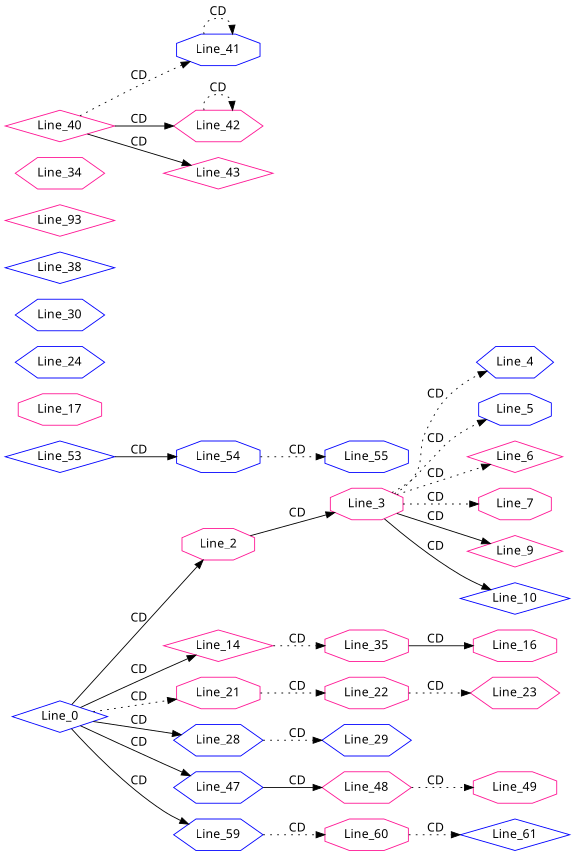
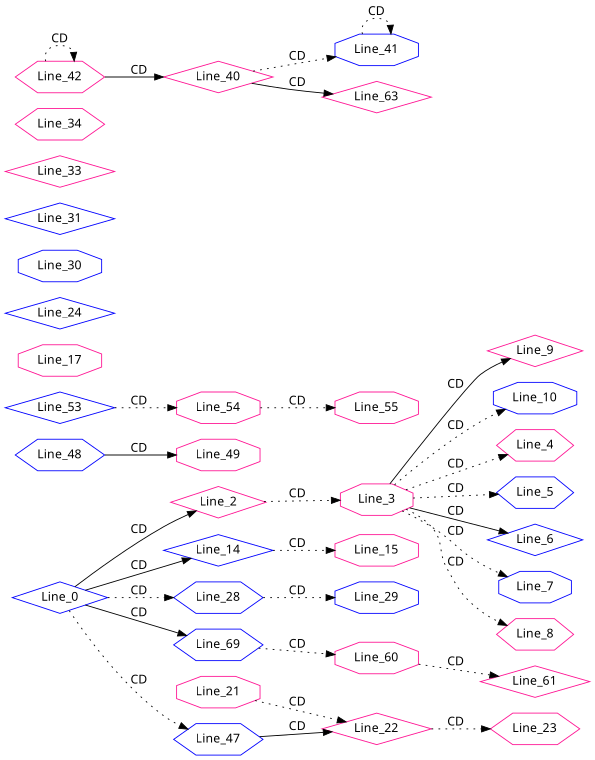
edge "Line_40" -> "Line_42": reversed
node "Line_43": label "Line_43" -> "Line_63"
node "Line_93": label "Line_93" -> "Line_33"
node "Line_38": label "Line_38" -> "Line_31"
node "Line_30": shape hexagon -> octagon
node "Line_24": shape hexagon -> diamond
node "Line_4": color blue -> deeppink
node "Line_5": shape octagon -> hexagon
edge "Line_53" -> "Line_54": style solid -> dotted
node "Line_54": color blue -> deeppink
node "Line_55": color blue -> deeppink
node "Line_6": color deeppink -> blue
edge "Line_3" -> "Line_6": style dotted -> solid
node "Line_7": color deeppink -> blue
edge "Line_2" -> "Line_3": style solid -> dotted
node "Line_2": shape octagon -> diamond
edge "Line_3" -> "Line_10": style solid -> dotted
node "Line_10": shape diamond -> octagon
node "Line_8": added
node "Line_14": color deeppink -> blue
node "Line_35": label "Line_35" -> "Line_15"
node "Line_16": removed
node "Line_22": shape octagon -> diamond
edge "Line_0" -> "Line_21": removed, label "CD"
edge "Line_0" -> "Line_28": style solid -> dotted
node "Line_29": shape hexagon -> octagon
edge "Line_0" -> "Line_47": style solid -> dotted
edge "Line_47" -> "Line_48": now "Line_47" -> "Line_22"
node "Line_48": color deeppink -> blue
edge "Line_48" -> "Line_49": style dotted -> solid
node "Line_59": label "Line_59" -> "Line_69"
node "Line_61": color blue -> deeppink
